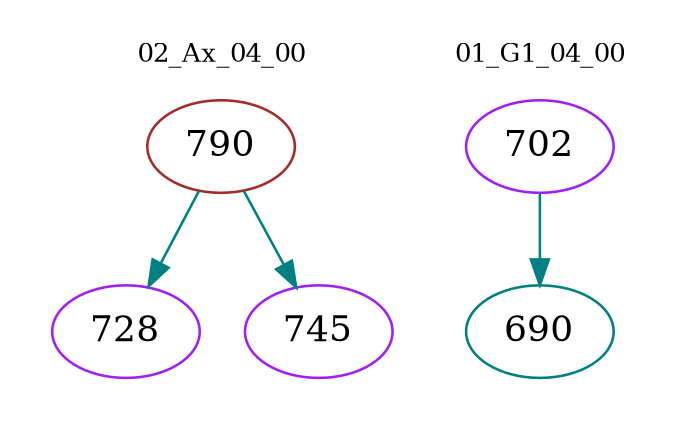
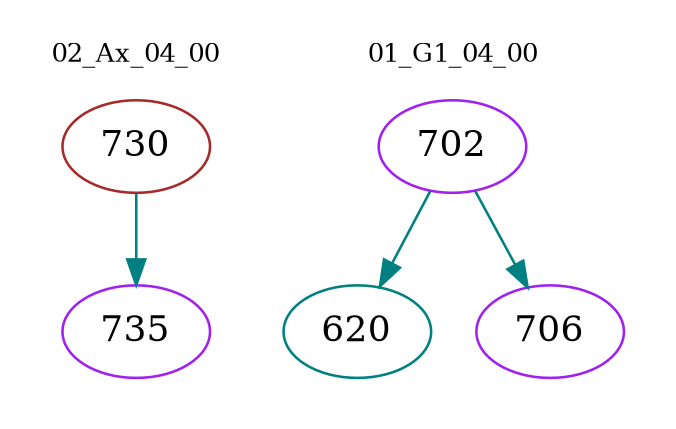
node "790": label "790" -> "730"
node "728": removed
node "745": label "745" -> "735"
node "690": label "690" -> "620"
node "706": added
